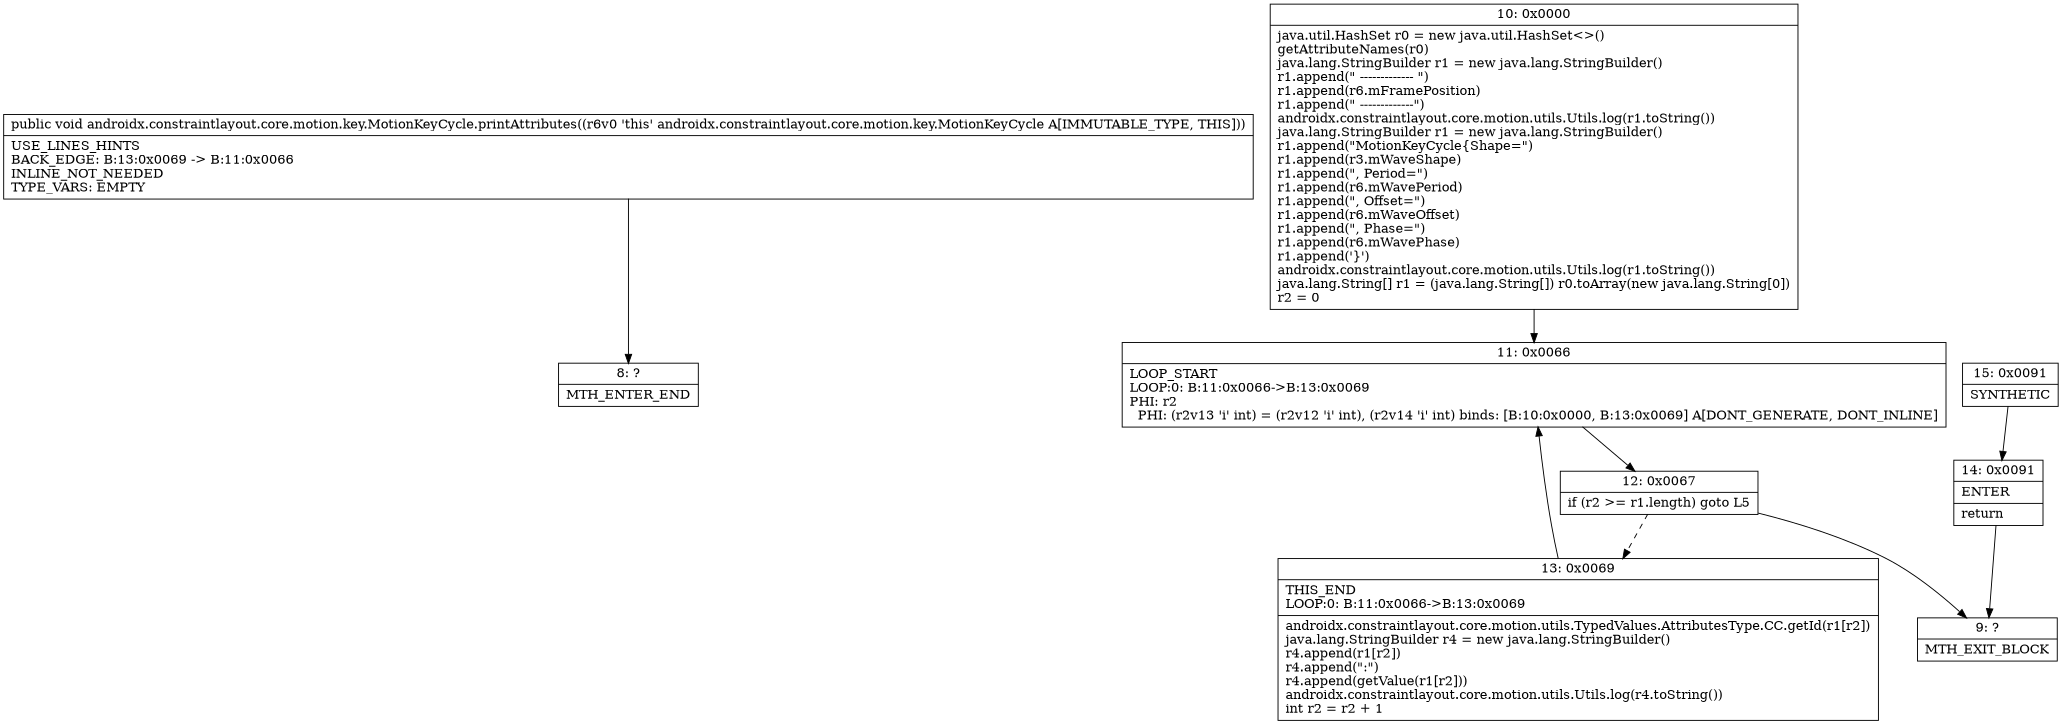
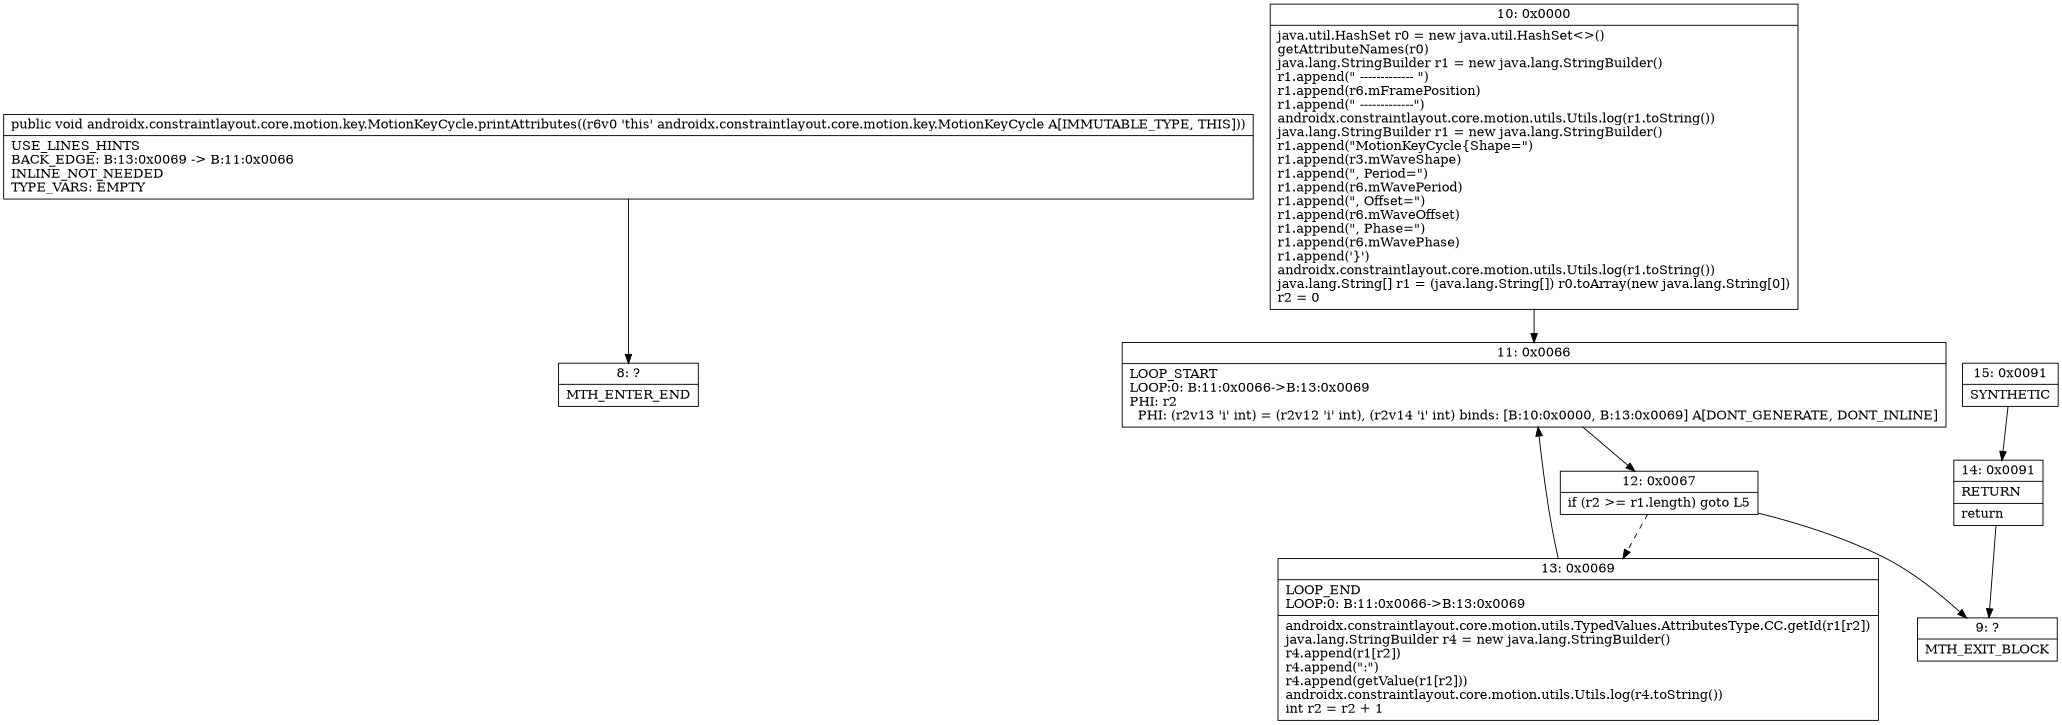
node "14: 0x0091": text "ENTER" -> "RETURN"
node "13: 0x0069": text "THIS_END" -> "LOOP_END"
